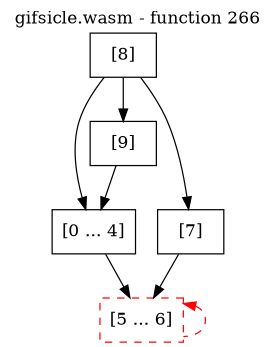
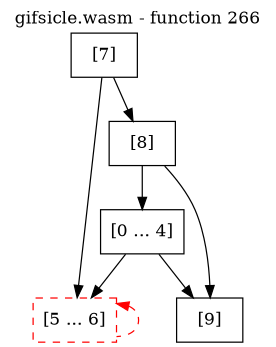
edge "[8]" -> "[7]": reversed
edge "[9]" -> "[0 ... 4]": reversed
